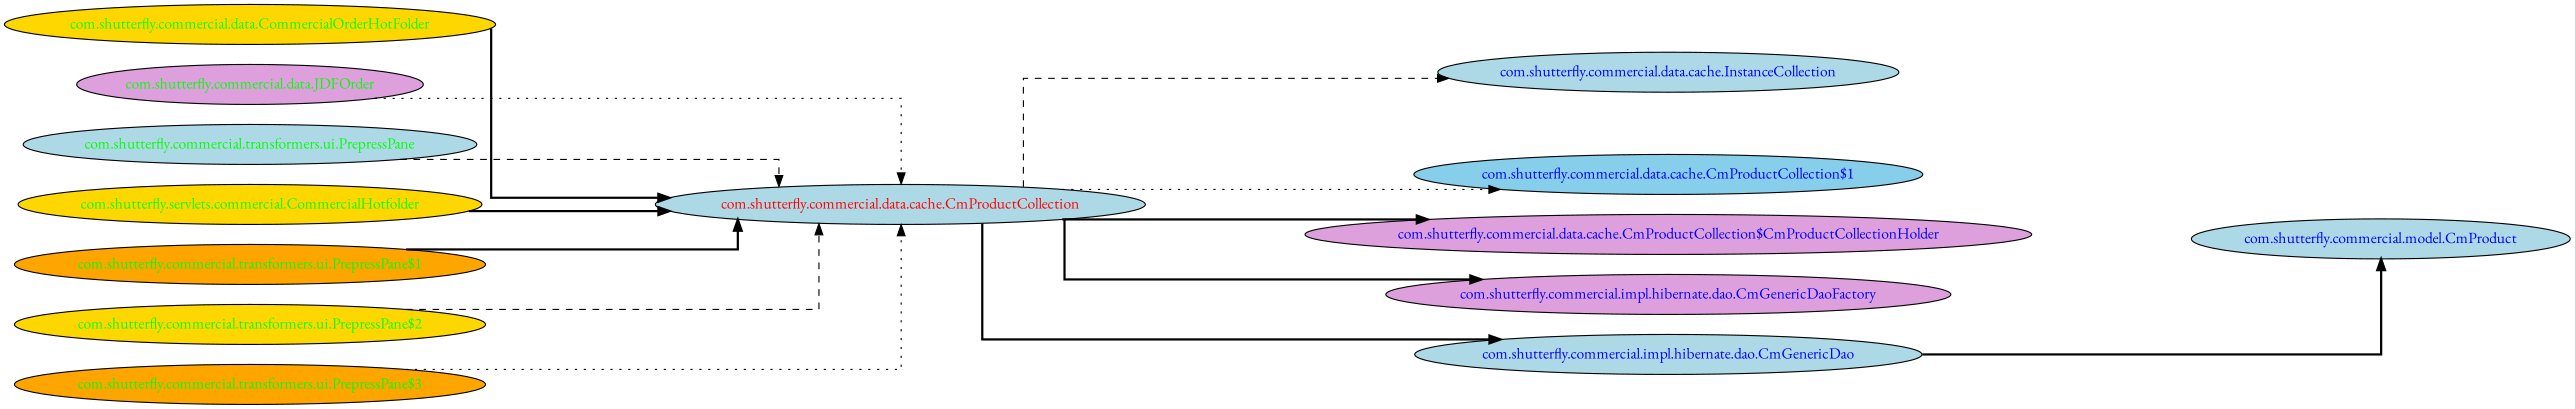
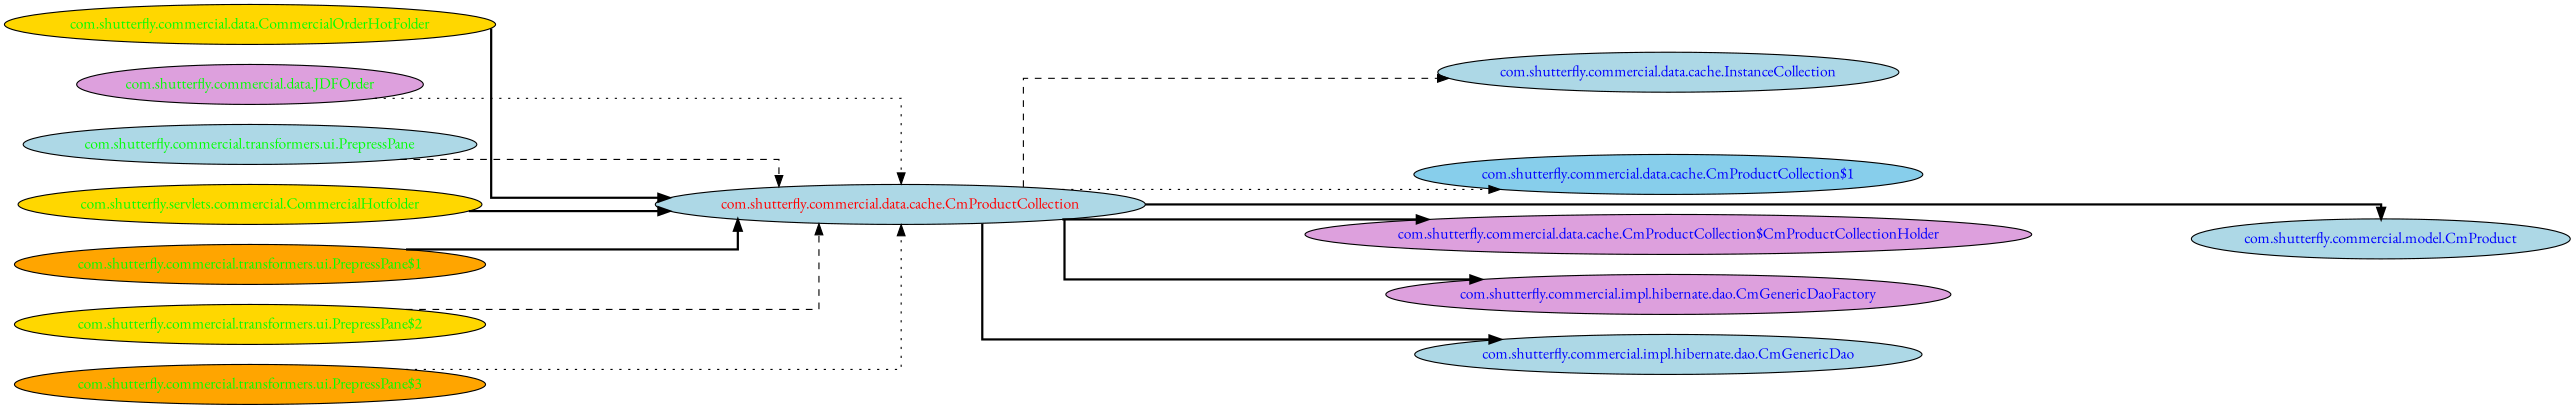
edge "com.shutterfly.commercial.impl.hibernate.dao.CmGenericDao" -> "com.shutterfly.commercial.model.CmProduct": now "com.shutterfly.commercial.data.cache.CmProductCollection" -> "com.shutterfly.commercial.model.CmProduct"
